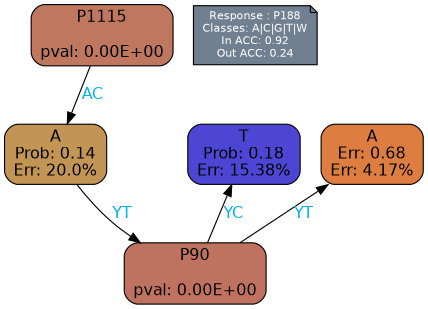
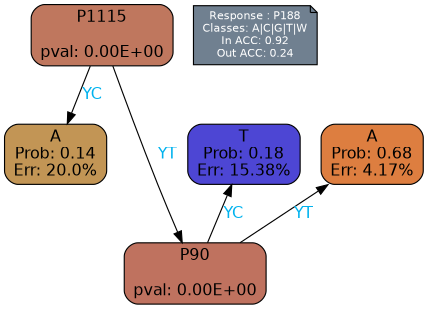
edge "P1115 pval: 0.00E+00" -> "A Prob: 0.14 Err: 20.0%": label "AC" -> "YC"
node "A Err: 0.68 Err: 4.17%": label "A Err: 0.68 Err: 4.17%" -> "A Prob: 0.68 Err: 4.17%"
edge "A Prob: 0.14 Err: 20.0%" -> "P90 pval: 0.00E+00": now "P1115 pval: 0.00E+00" -> "P90 pval: 0.00E+00"
